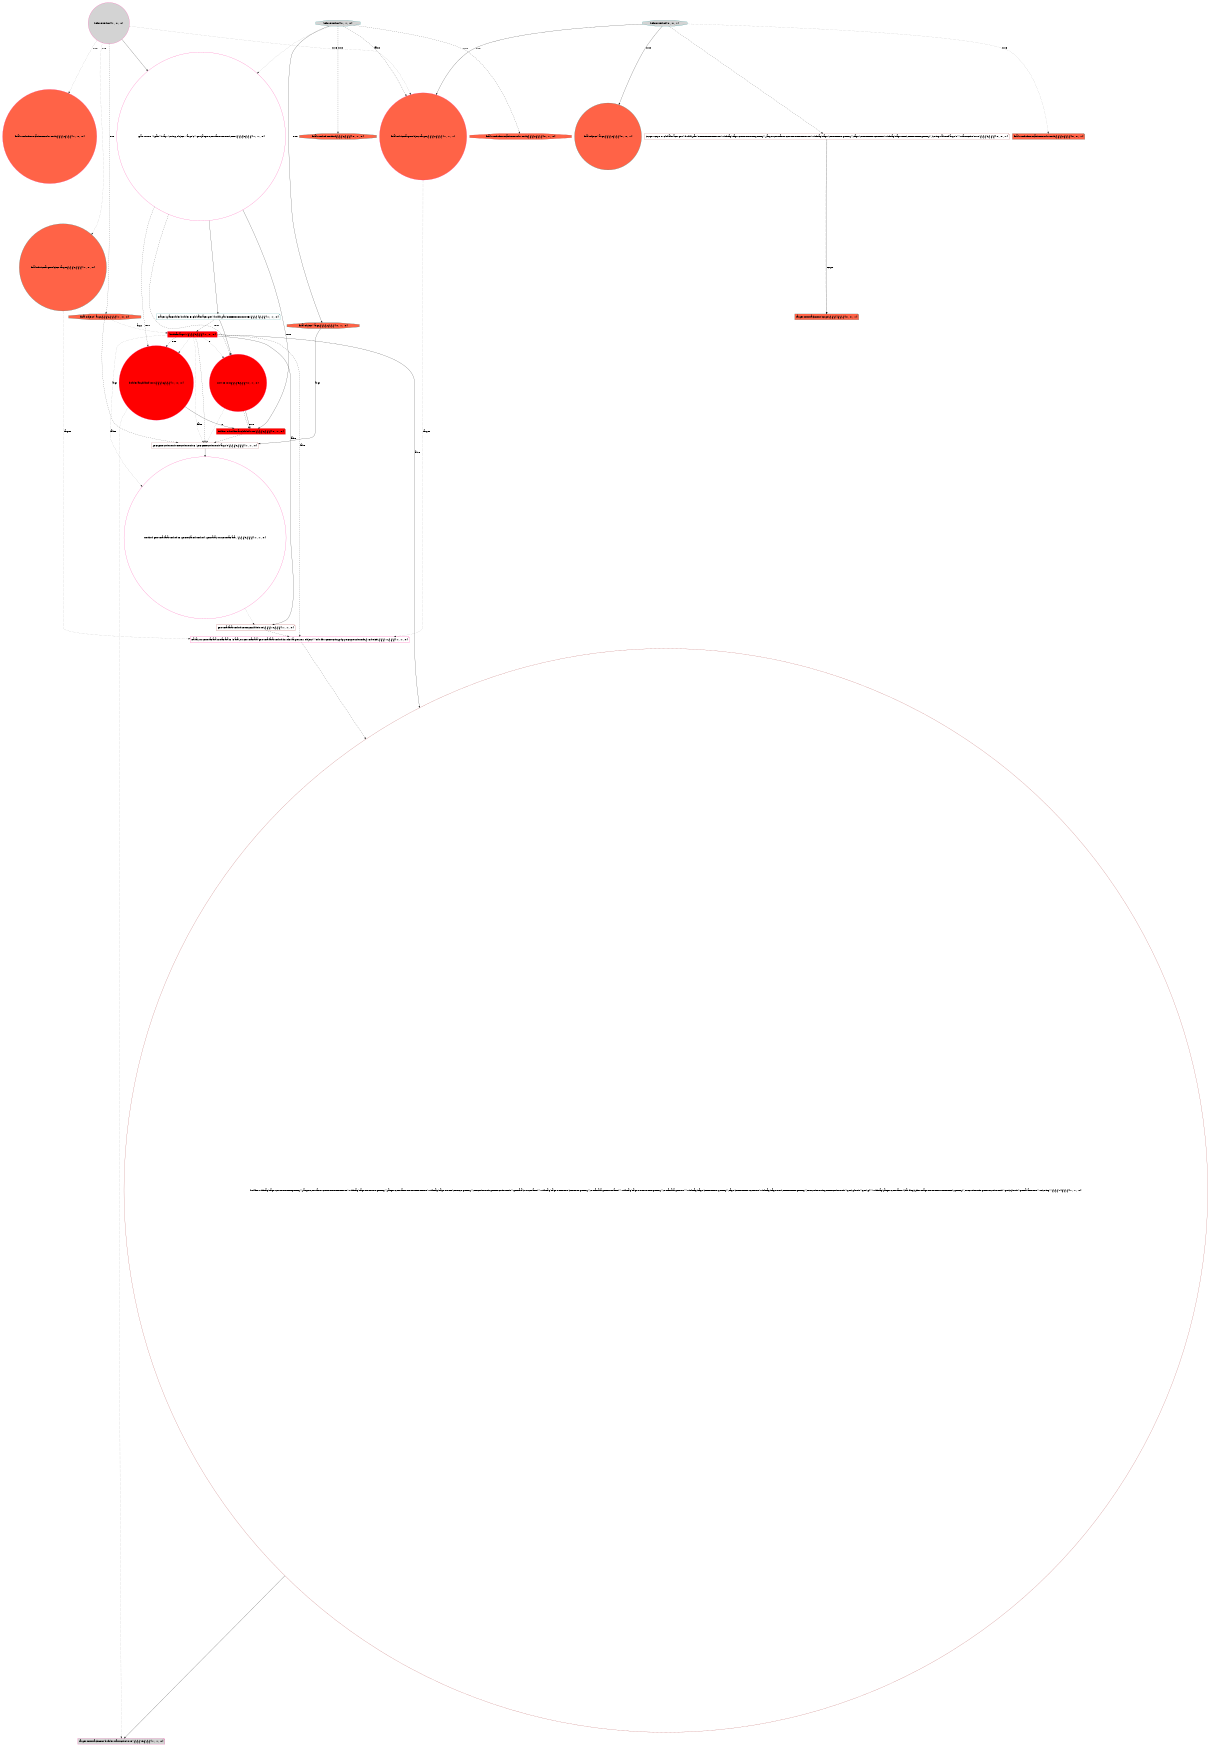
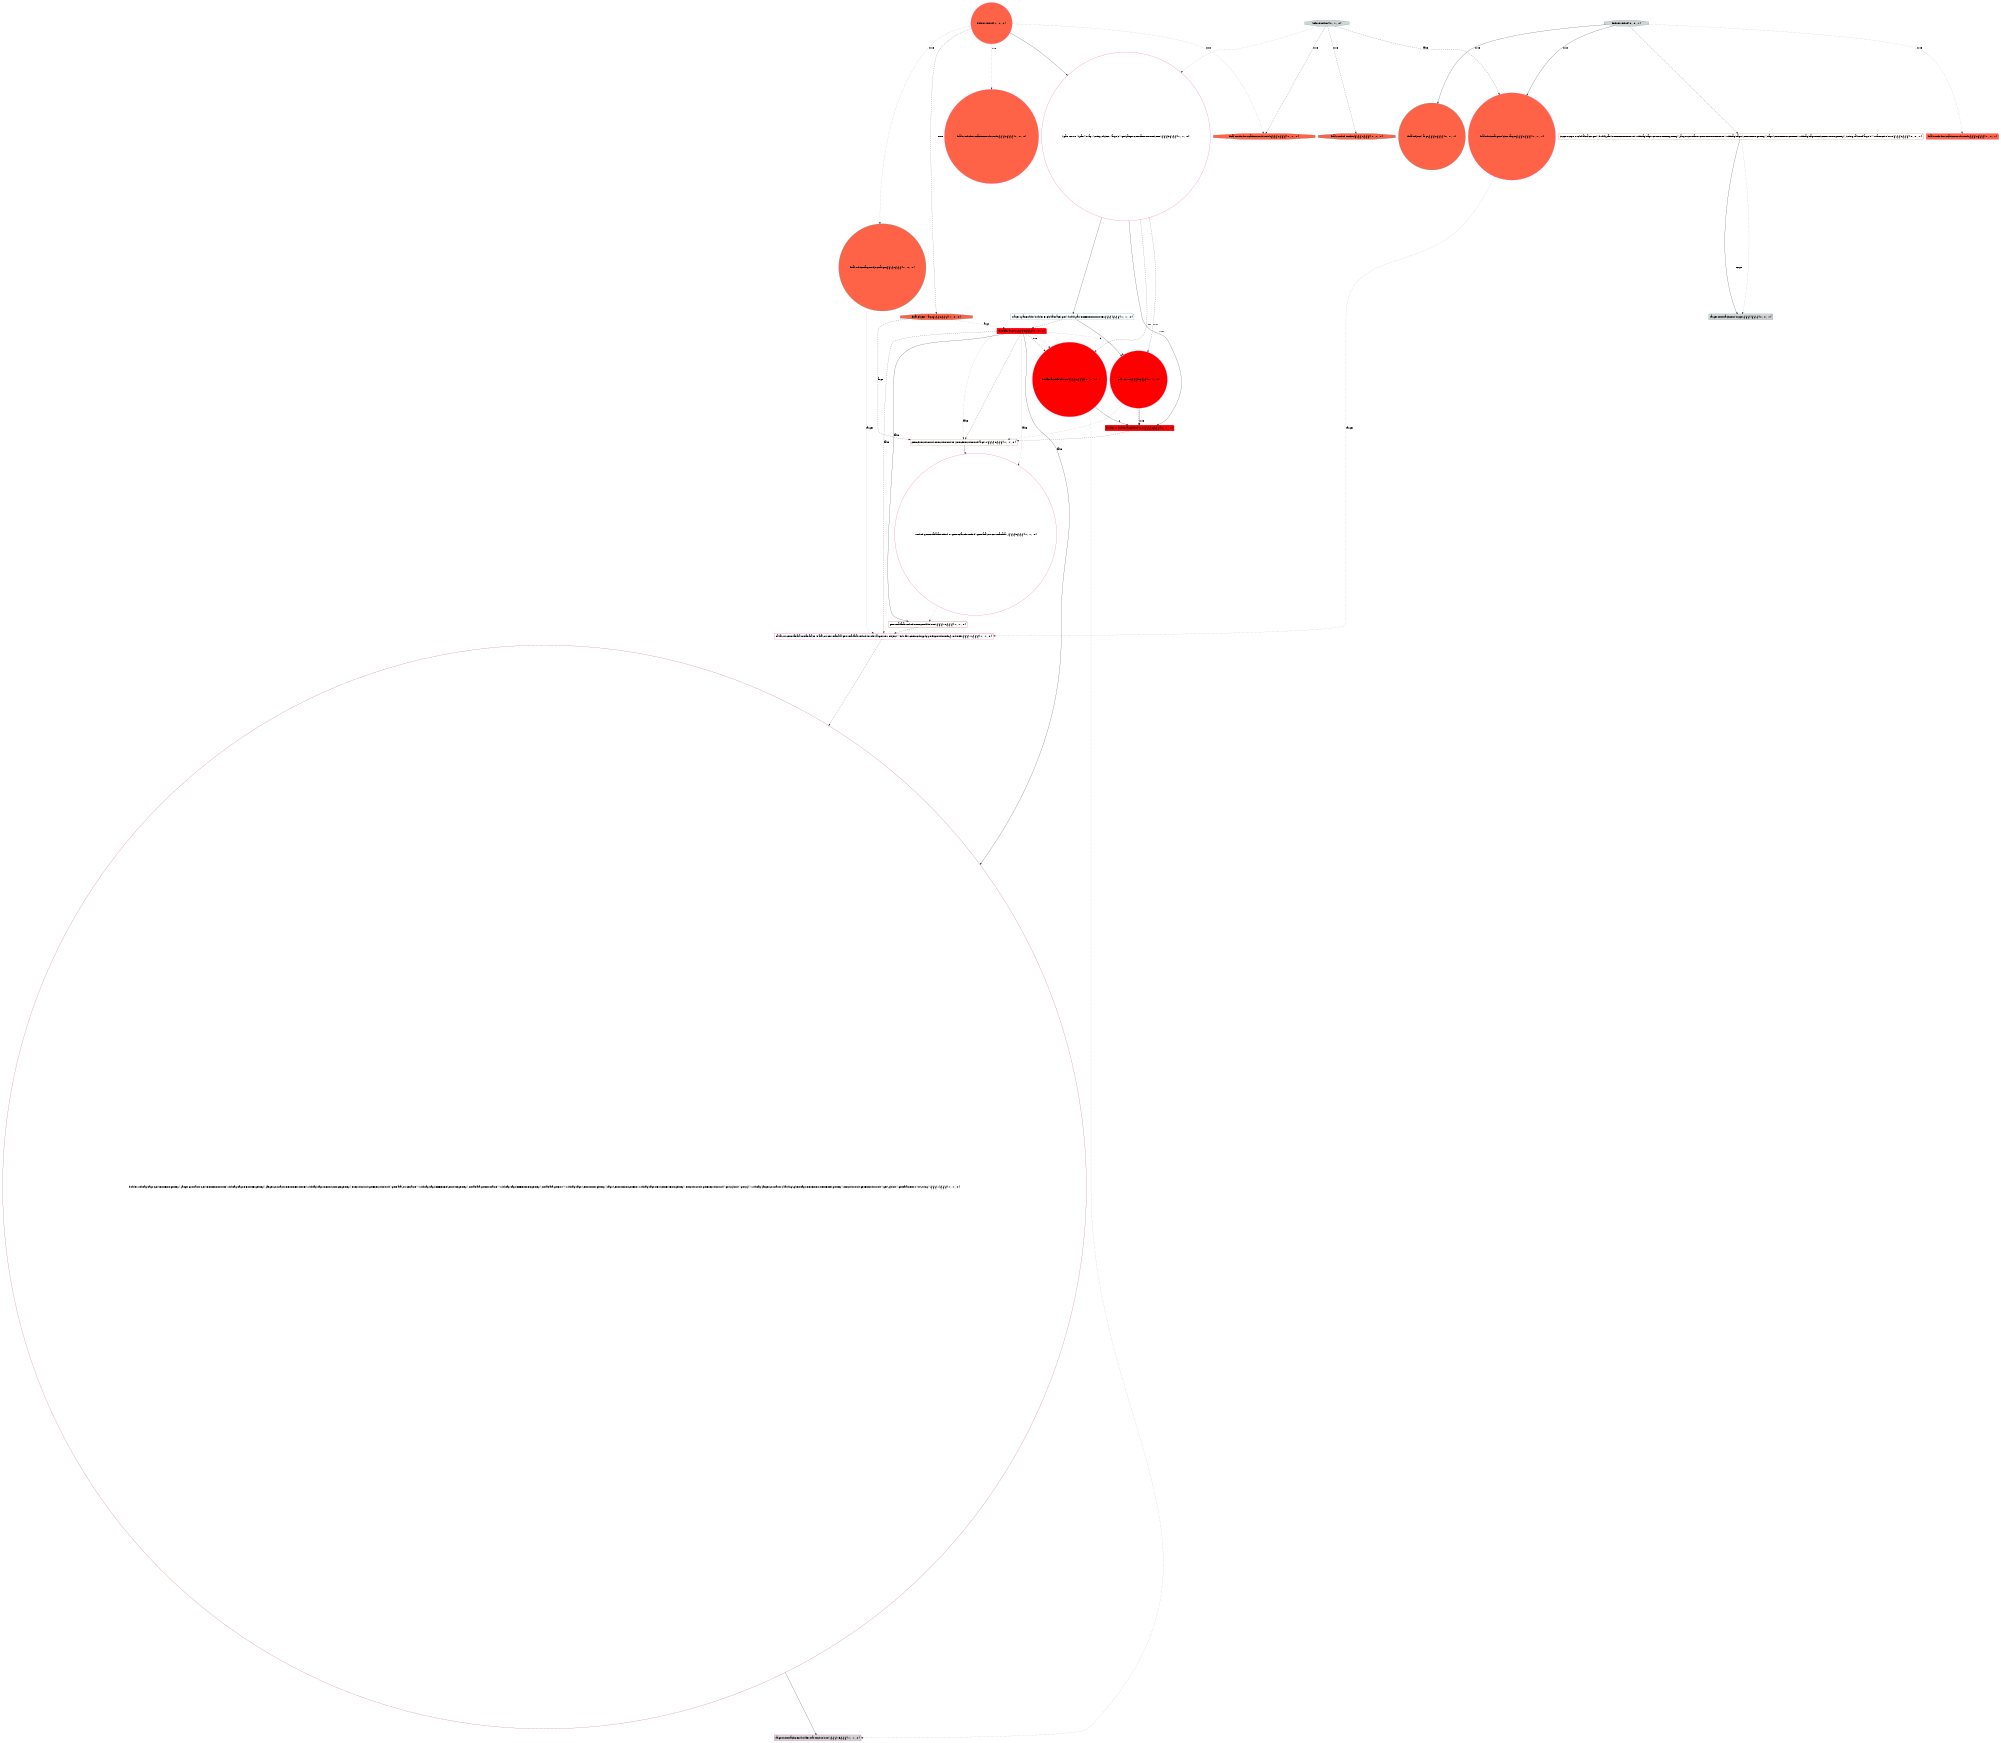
node "beforeMethod['1', '0', '0']": fillcolor lightgray -> tomato
edge "beforeMethod['1', '0', '0']" -> "final AdviceTargetObject target@@@2@@@['1', '1', '1']": now "beforeMethod['1', '0', '0']" -> "final MethodInvocationResult result@@@2@@@['0', '1', '0']"
node "final MethodInvocationResult result@@@2@@@['0', '0', '1']": color teal -> deeppink
node "target.setAttachment(scope)@@@4@@@['0', '0', '1']": fillcolor tomato -> lightgray
node "final Object(( args@@@2@@@['0', '1', '0']": removed
